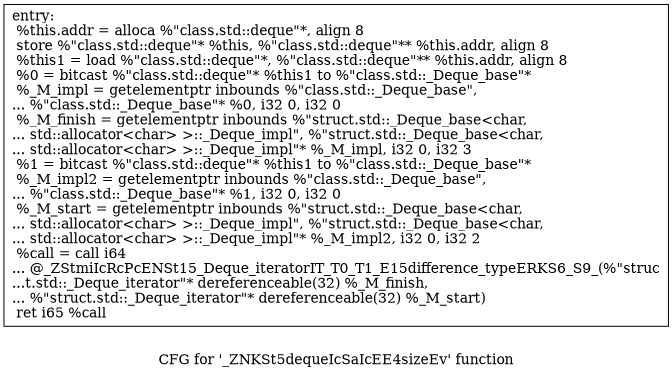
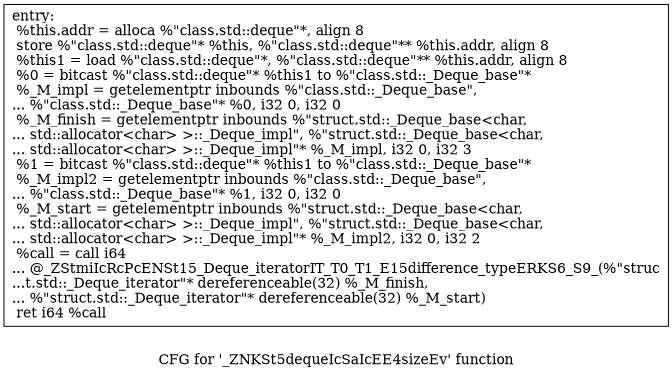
node "entry:": text "ret i65 %call" -> "ret i64 %call"
